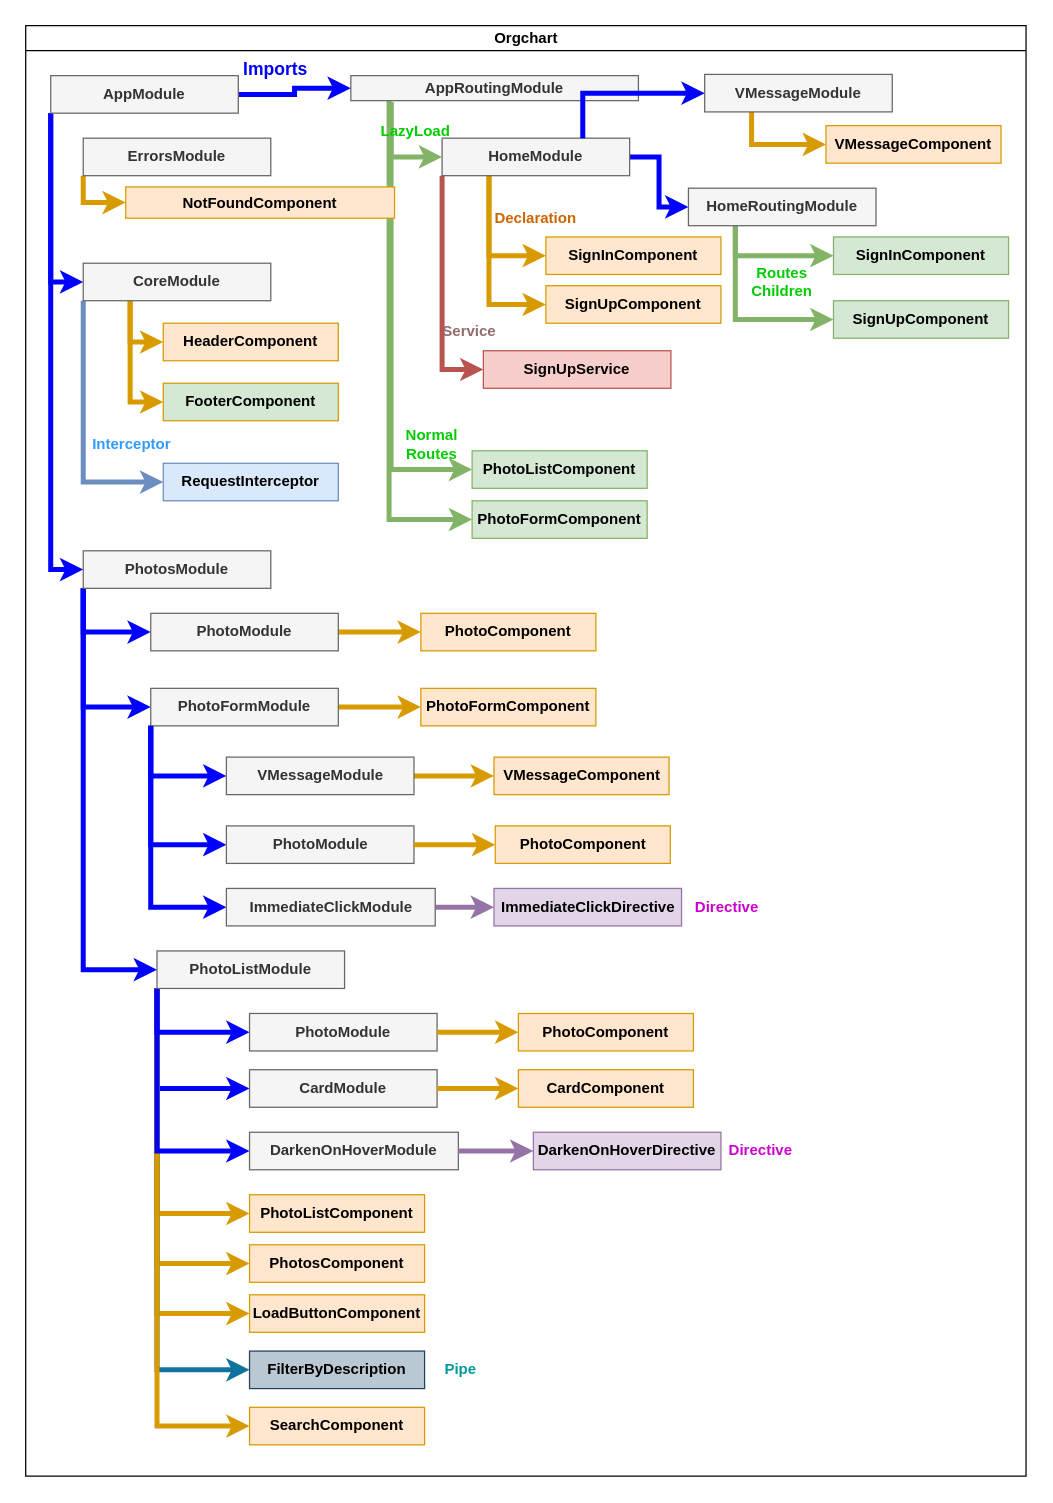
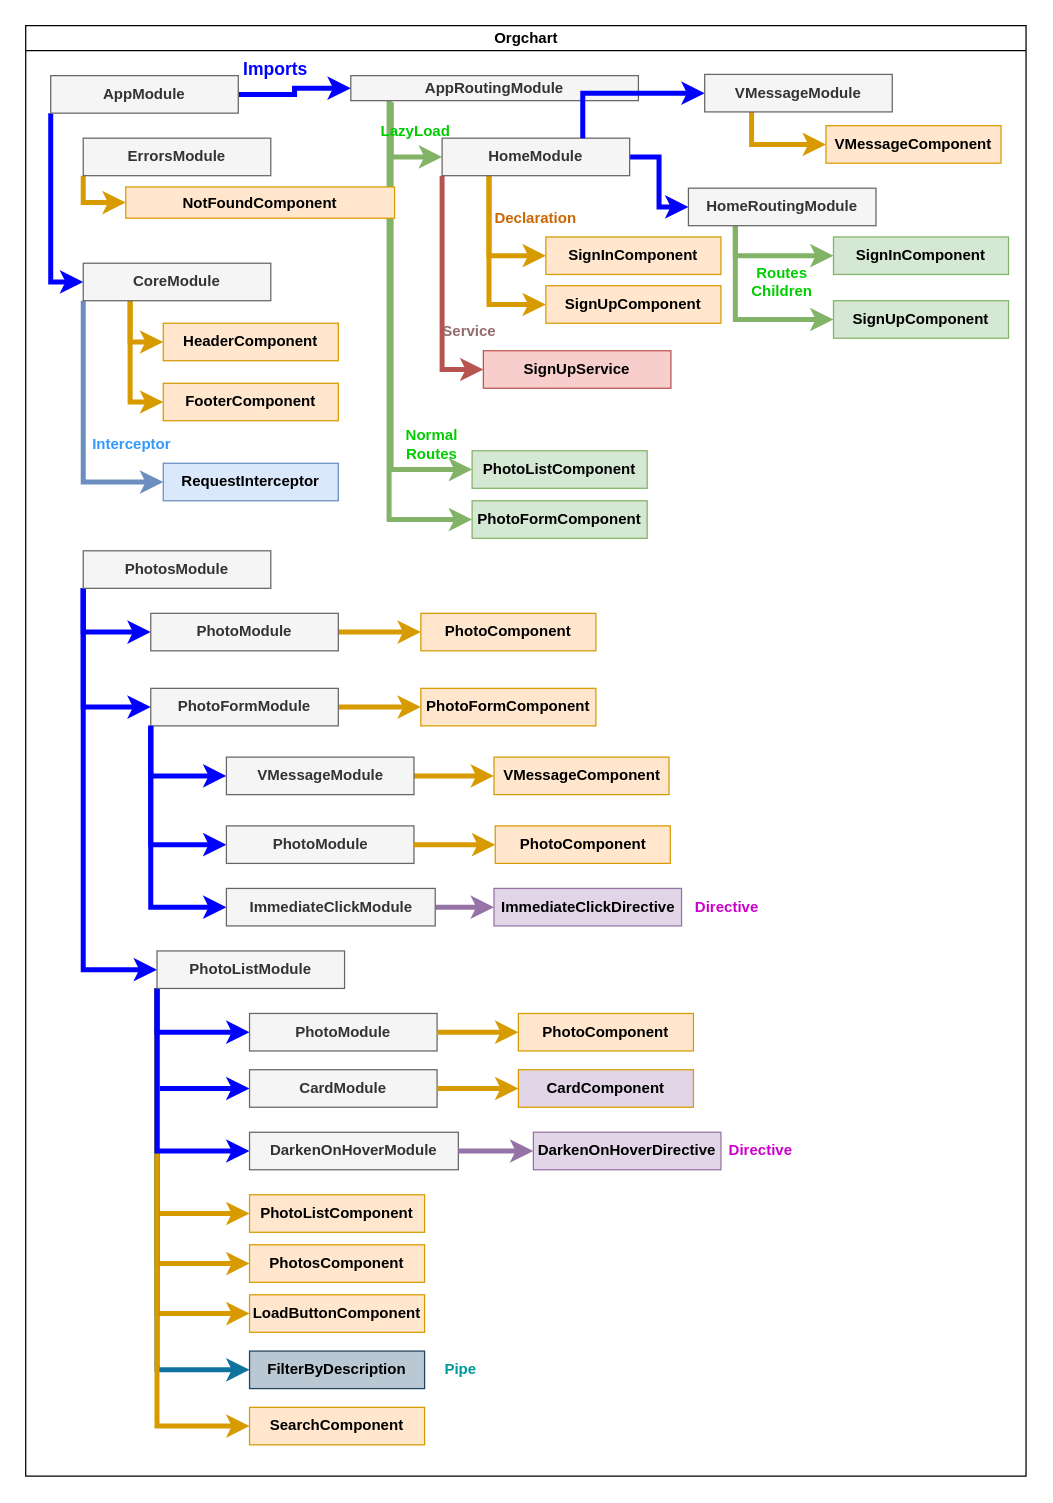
node "FooterComponent": fillcolor #d5e8d4 -> #ffe6cc
edge "AppModule" -> "PhotosModule": removed
node "CardComponent": fillcolor #ffe6cc -> #e1d5e7
